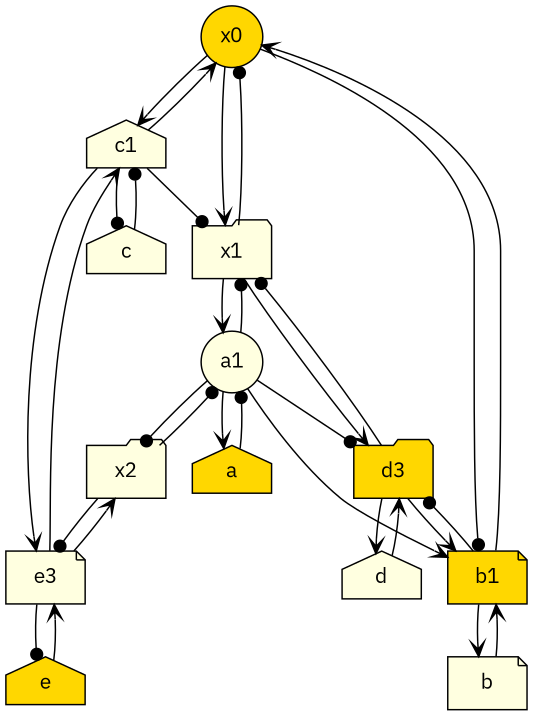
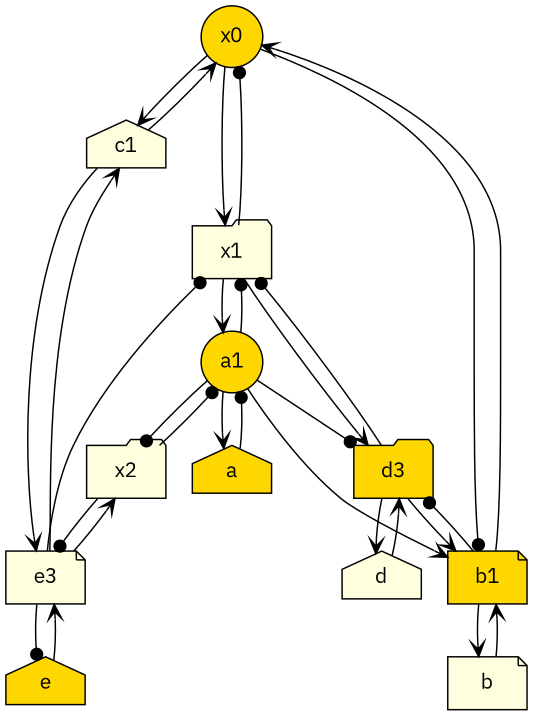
edge "c1" -> "x1": now "e3" -> "x1"
node "c": removed
node "a1": fillcolor lightyellow -> gold
